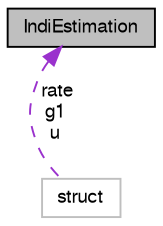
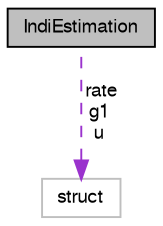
edge "struct" -> "IndiEstimation": reversed
